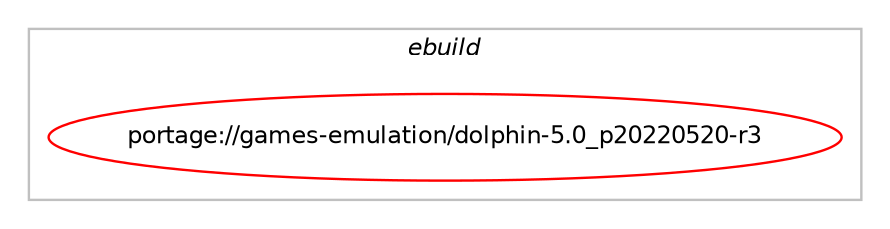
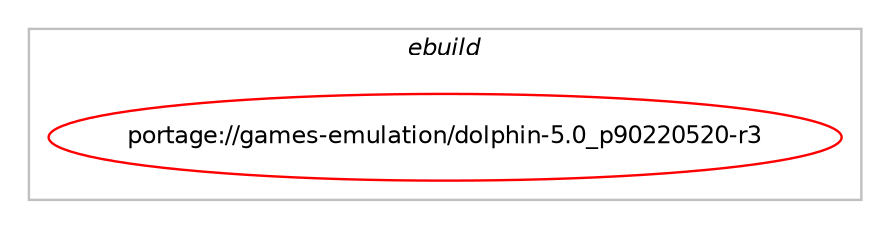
node "portage://games-emulation/dolphin-5.0_p20220520-r3": label "portage://games-emulation/dolphin-5.0_p20220520-r3" -> "portage://games-emulation/dolphin-5.0_p90220520-r3"
